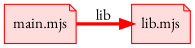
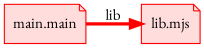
node "main.mjs": label "main.mjs" -> "main.main"
